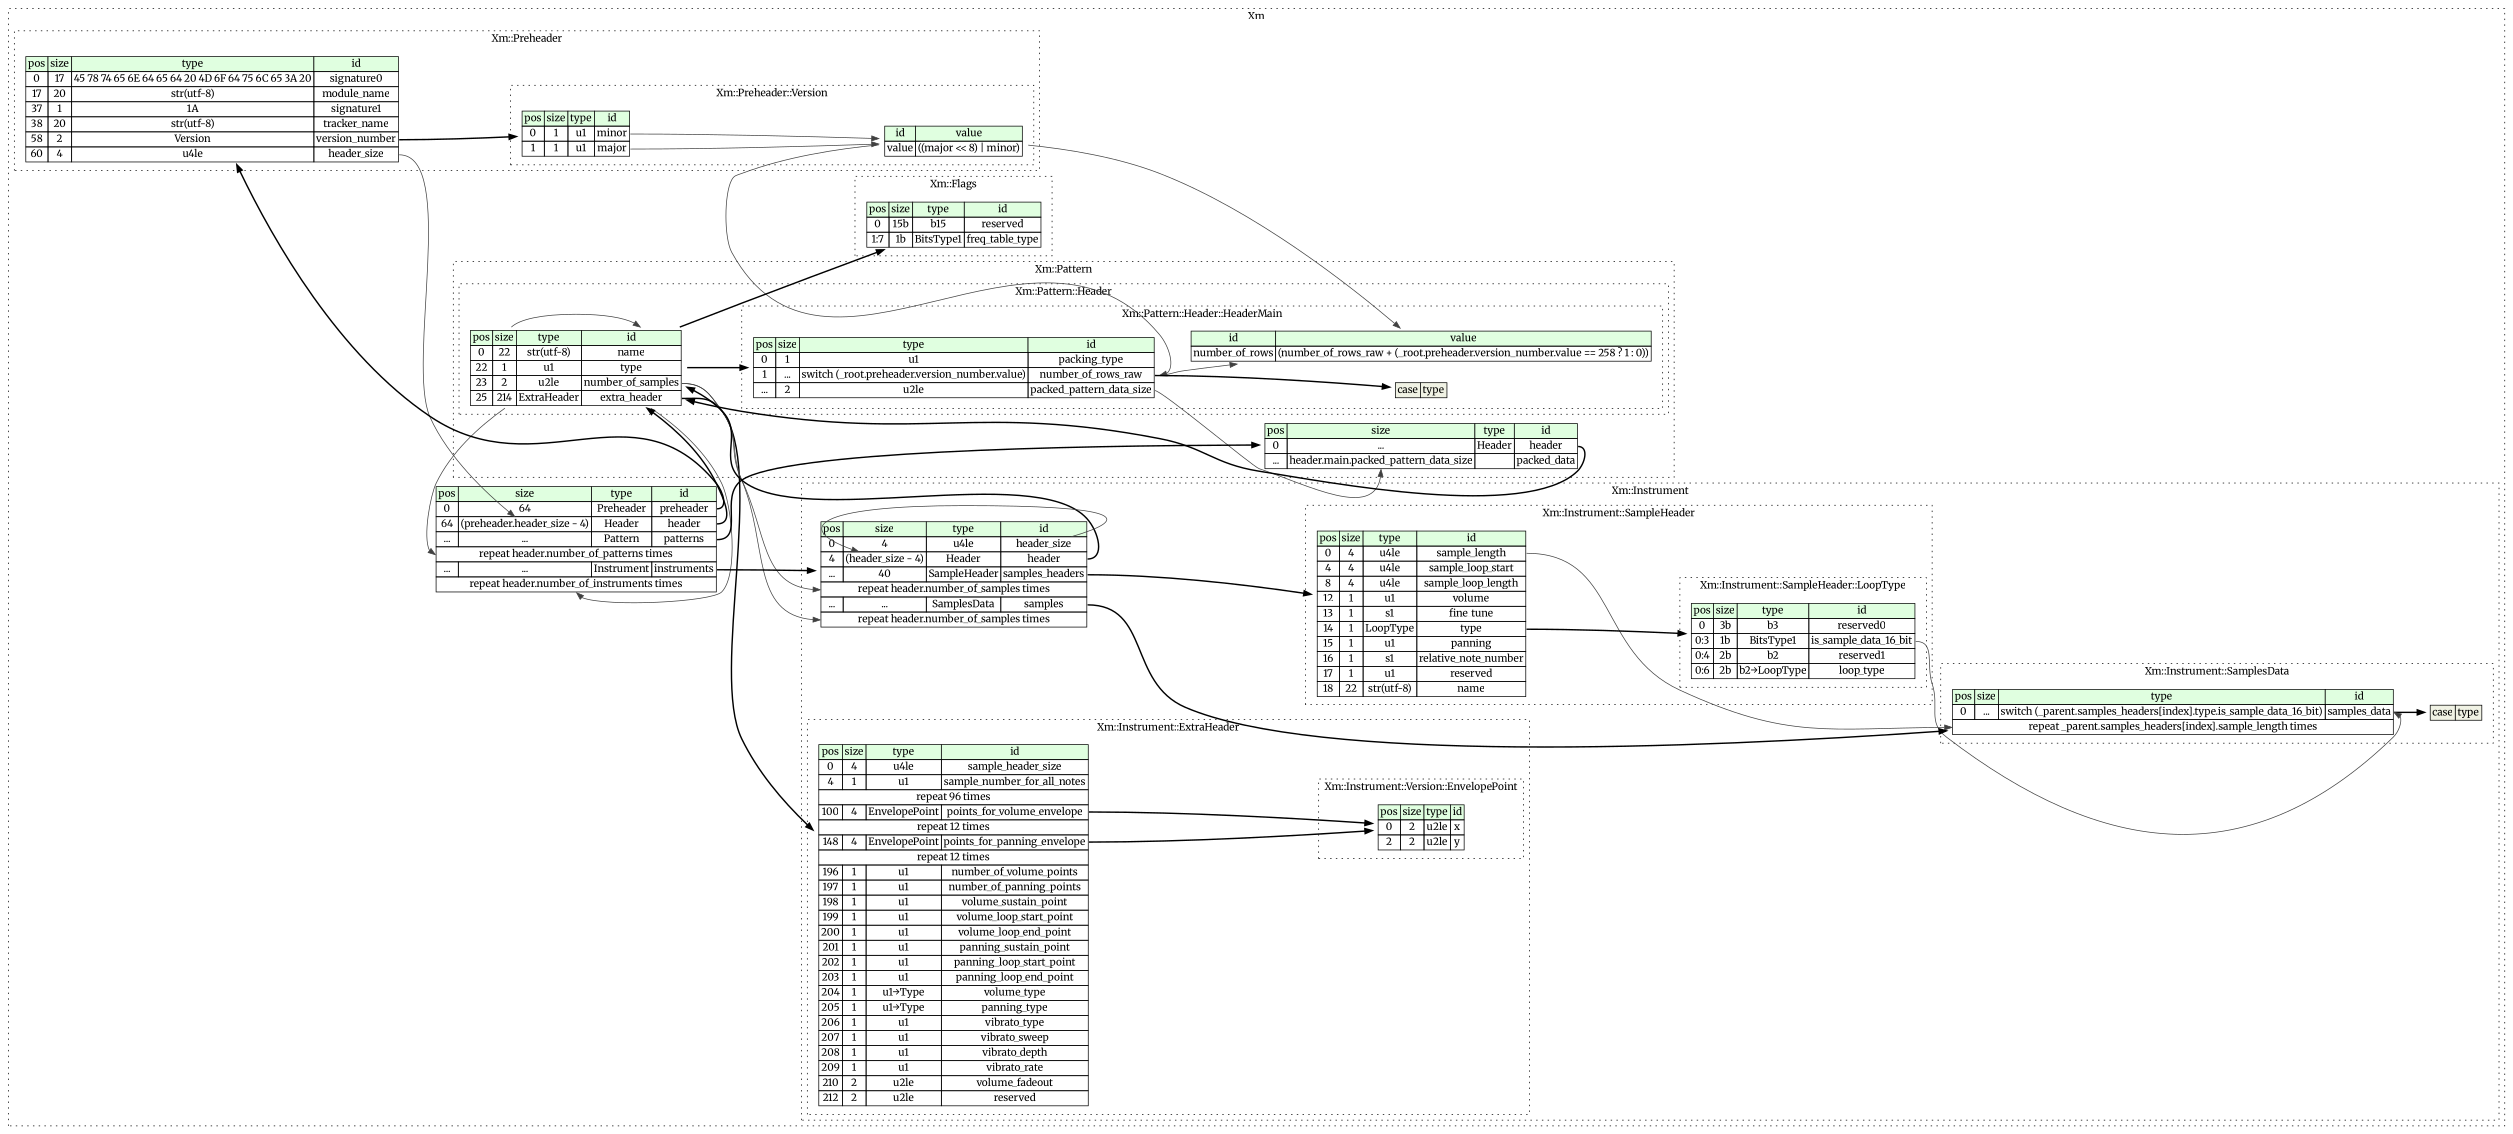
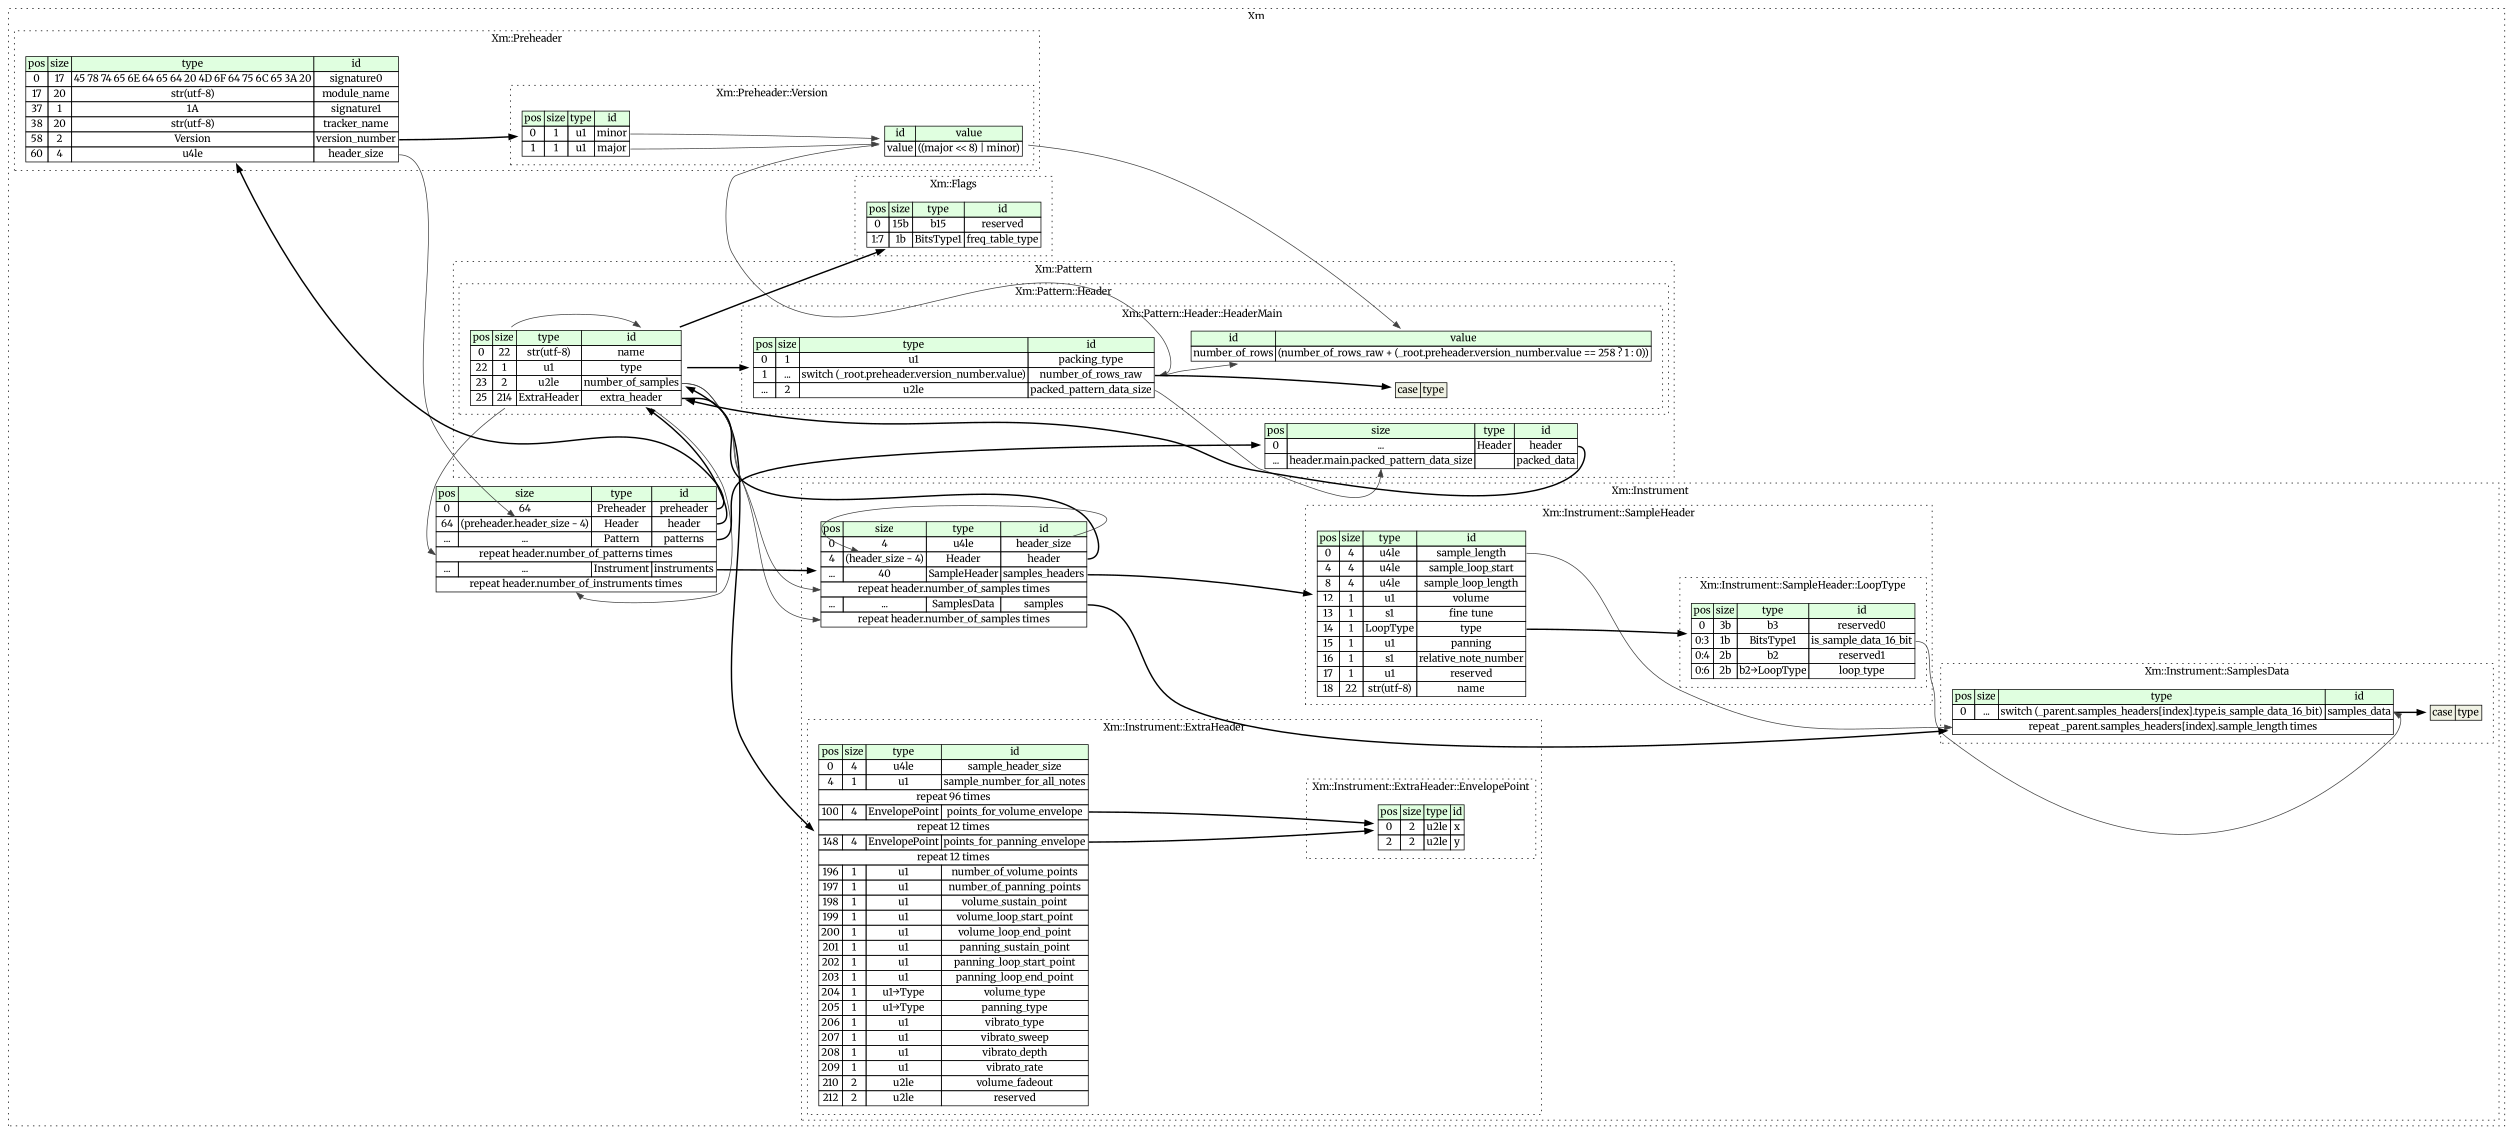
cluster "Xm::Instrument::Version::EnvelopePoint": label "Xm::Instrument::Version::EnvelopePoint" -> "Xm::Instrument::ExtraHeader::EnvelopePoint"
